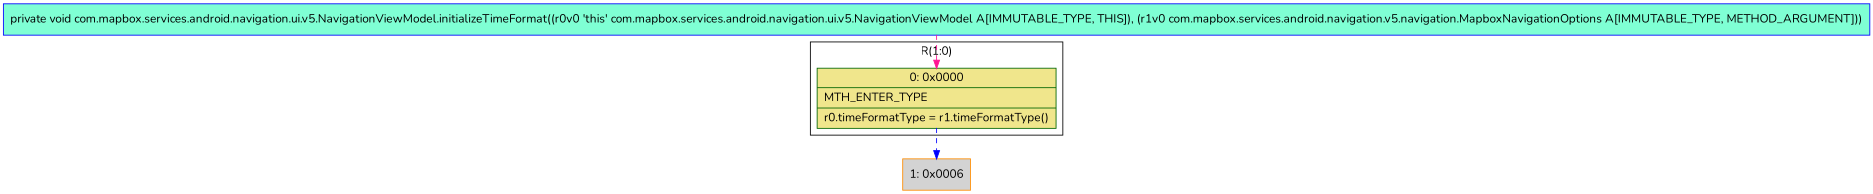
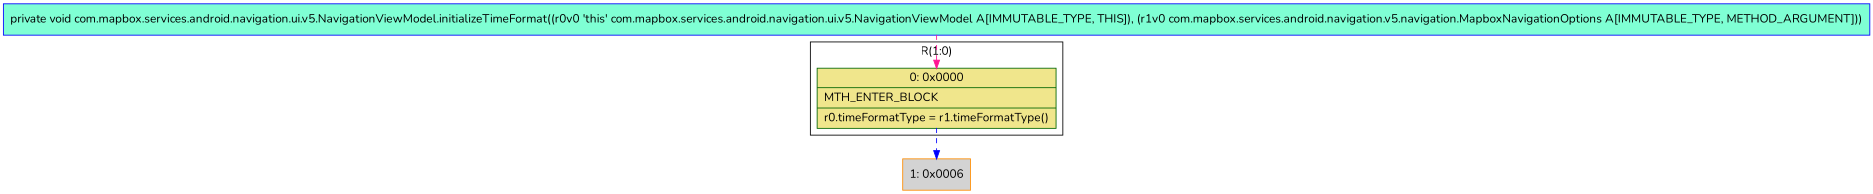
node "0: 0x0000": text "MTH_ENTER_TYPE" -> "MTH_ENTER_BLOCK"
